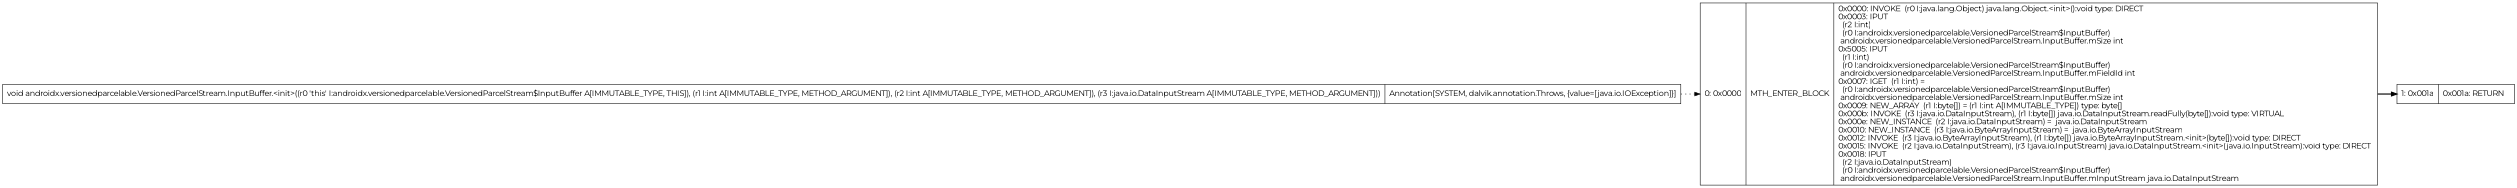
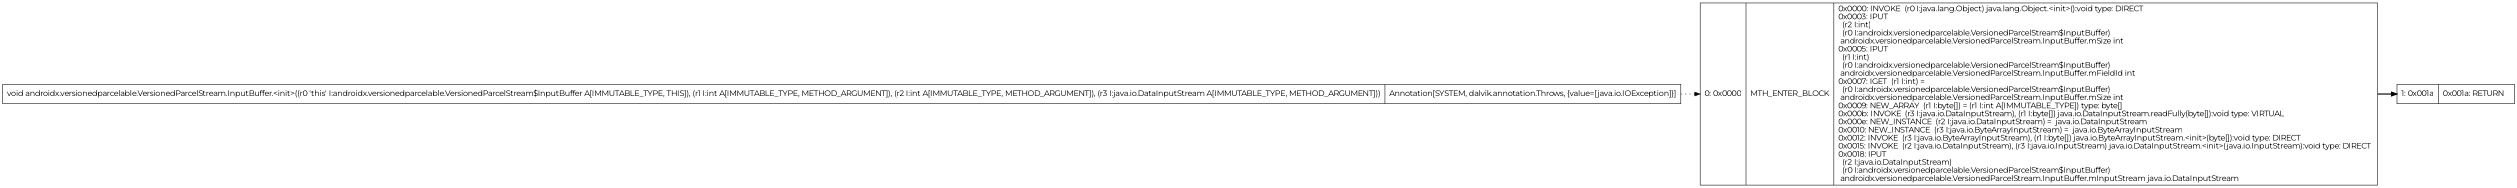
node "0: 0x0000": text "0x5005: IPUT" -> "0x0005: IPUT"
